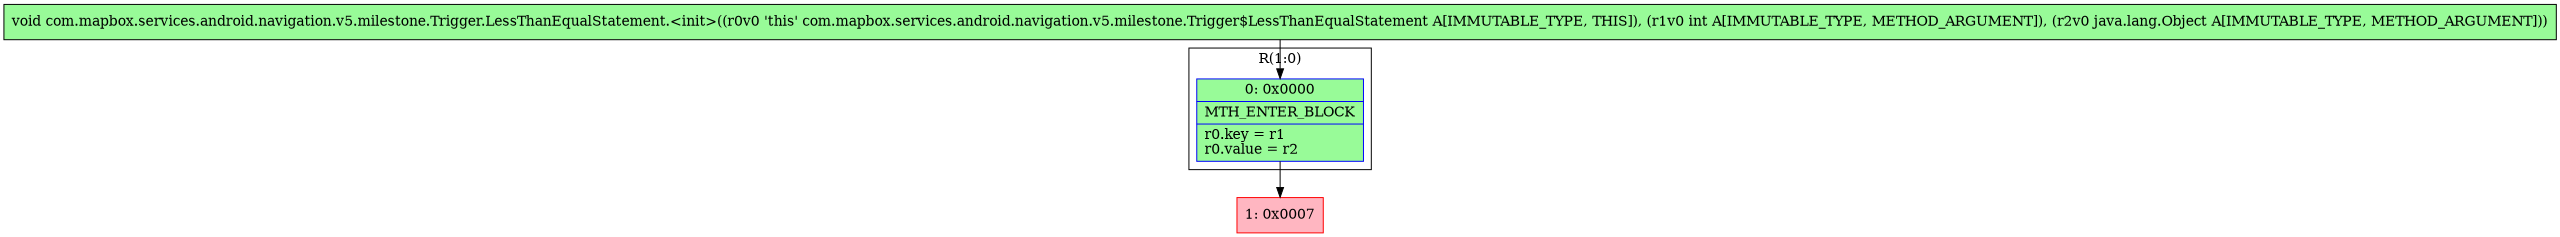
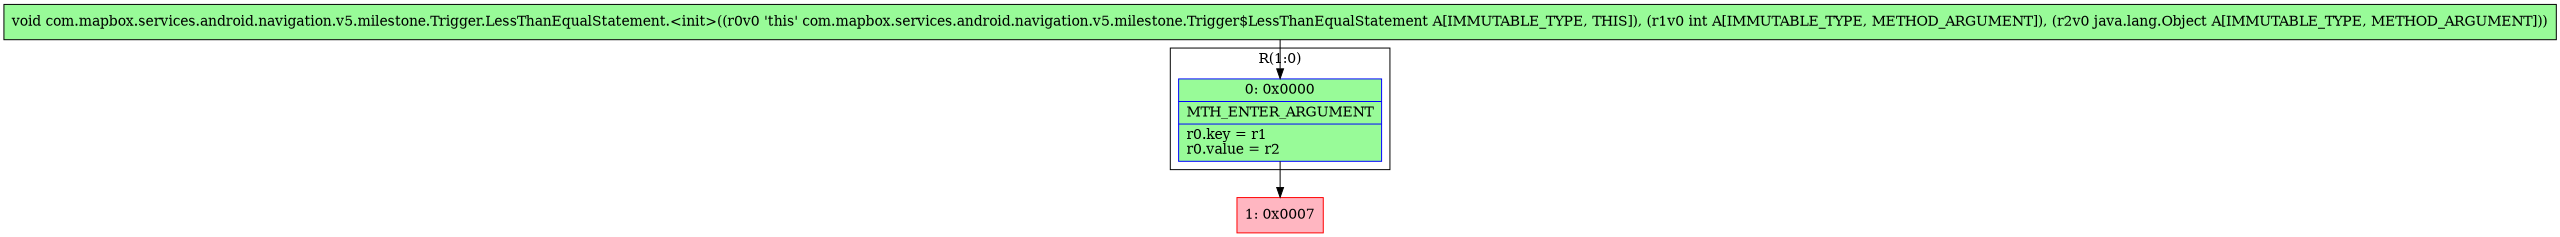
node "0: 0x0000": text "MTH_ENTER_BLOCK" -> "MTH_ENTER_ARGUMENT"
